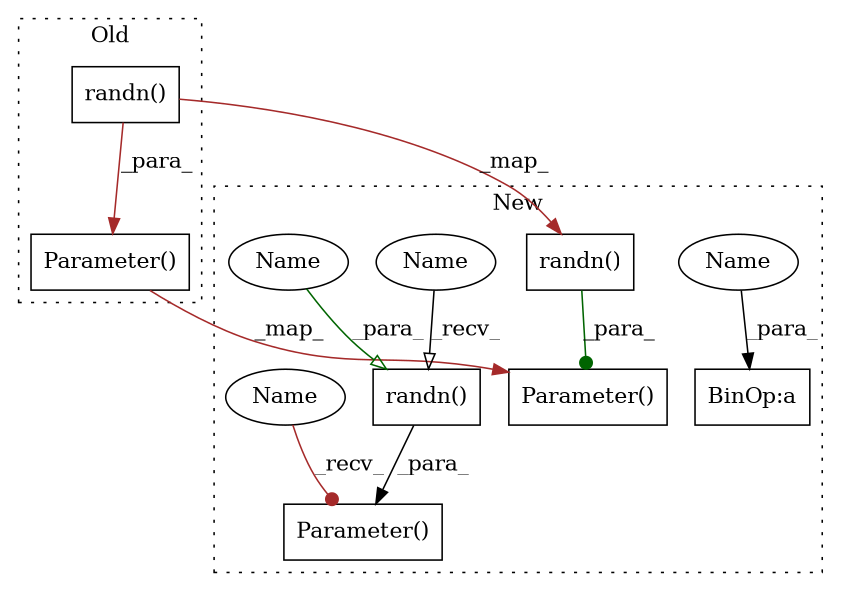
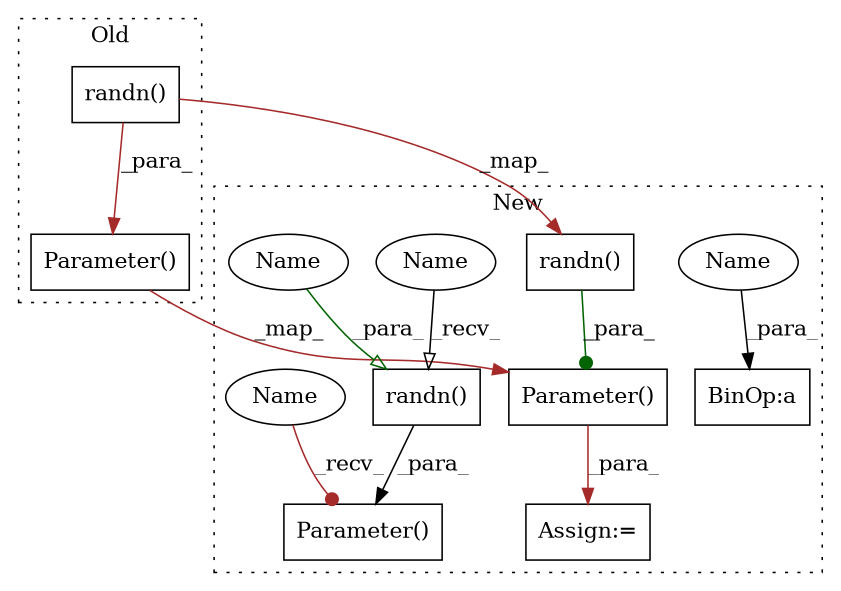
node "Assign:=": added
